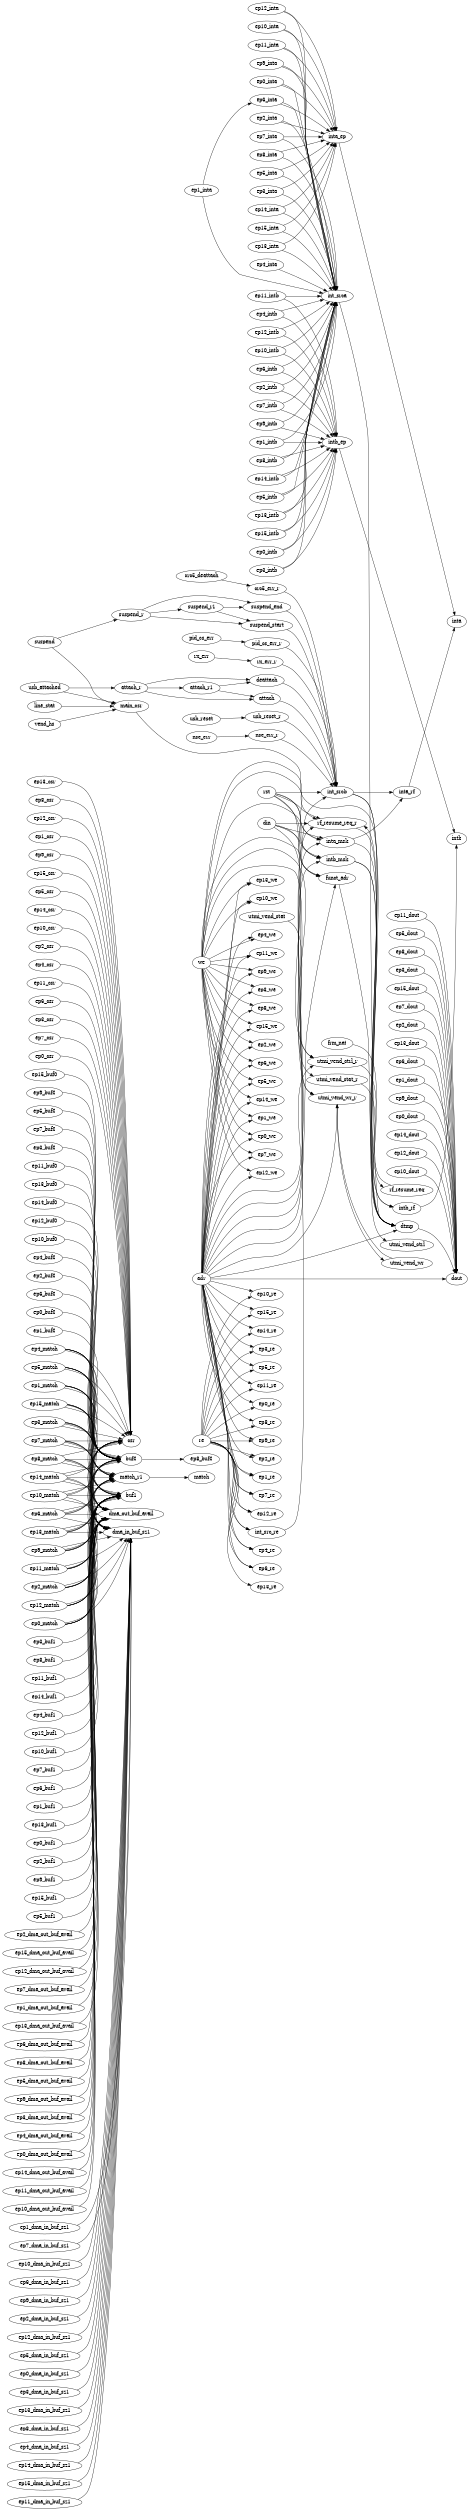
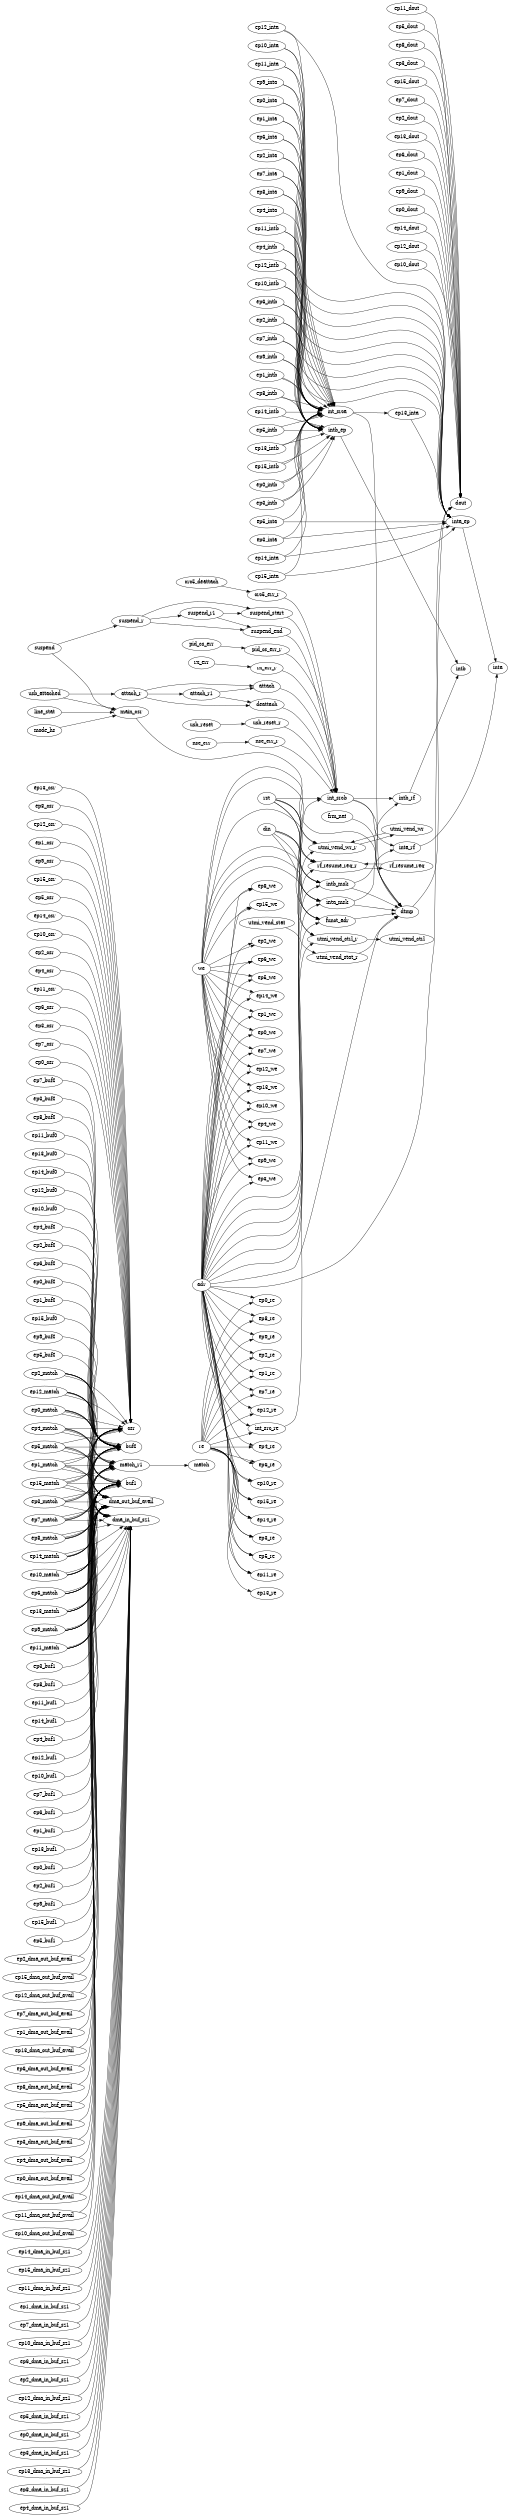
edge "ep1_inta" -> "ep6_inta": now "ep1_inta" -> "inta_ep"
edge "ep13_inta" -> "int_srca": reversed
node "vend_hs": label "vend_hs" -> "mode_hs"
edge "buf0" -> "ep8_buf0": reversed
node "ep9_dma_in_buf_sz1": removed
